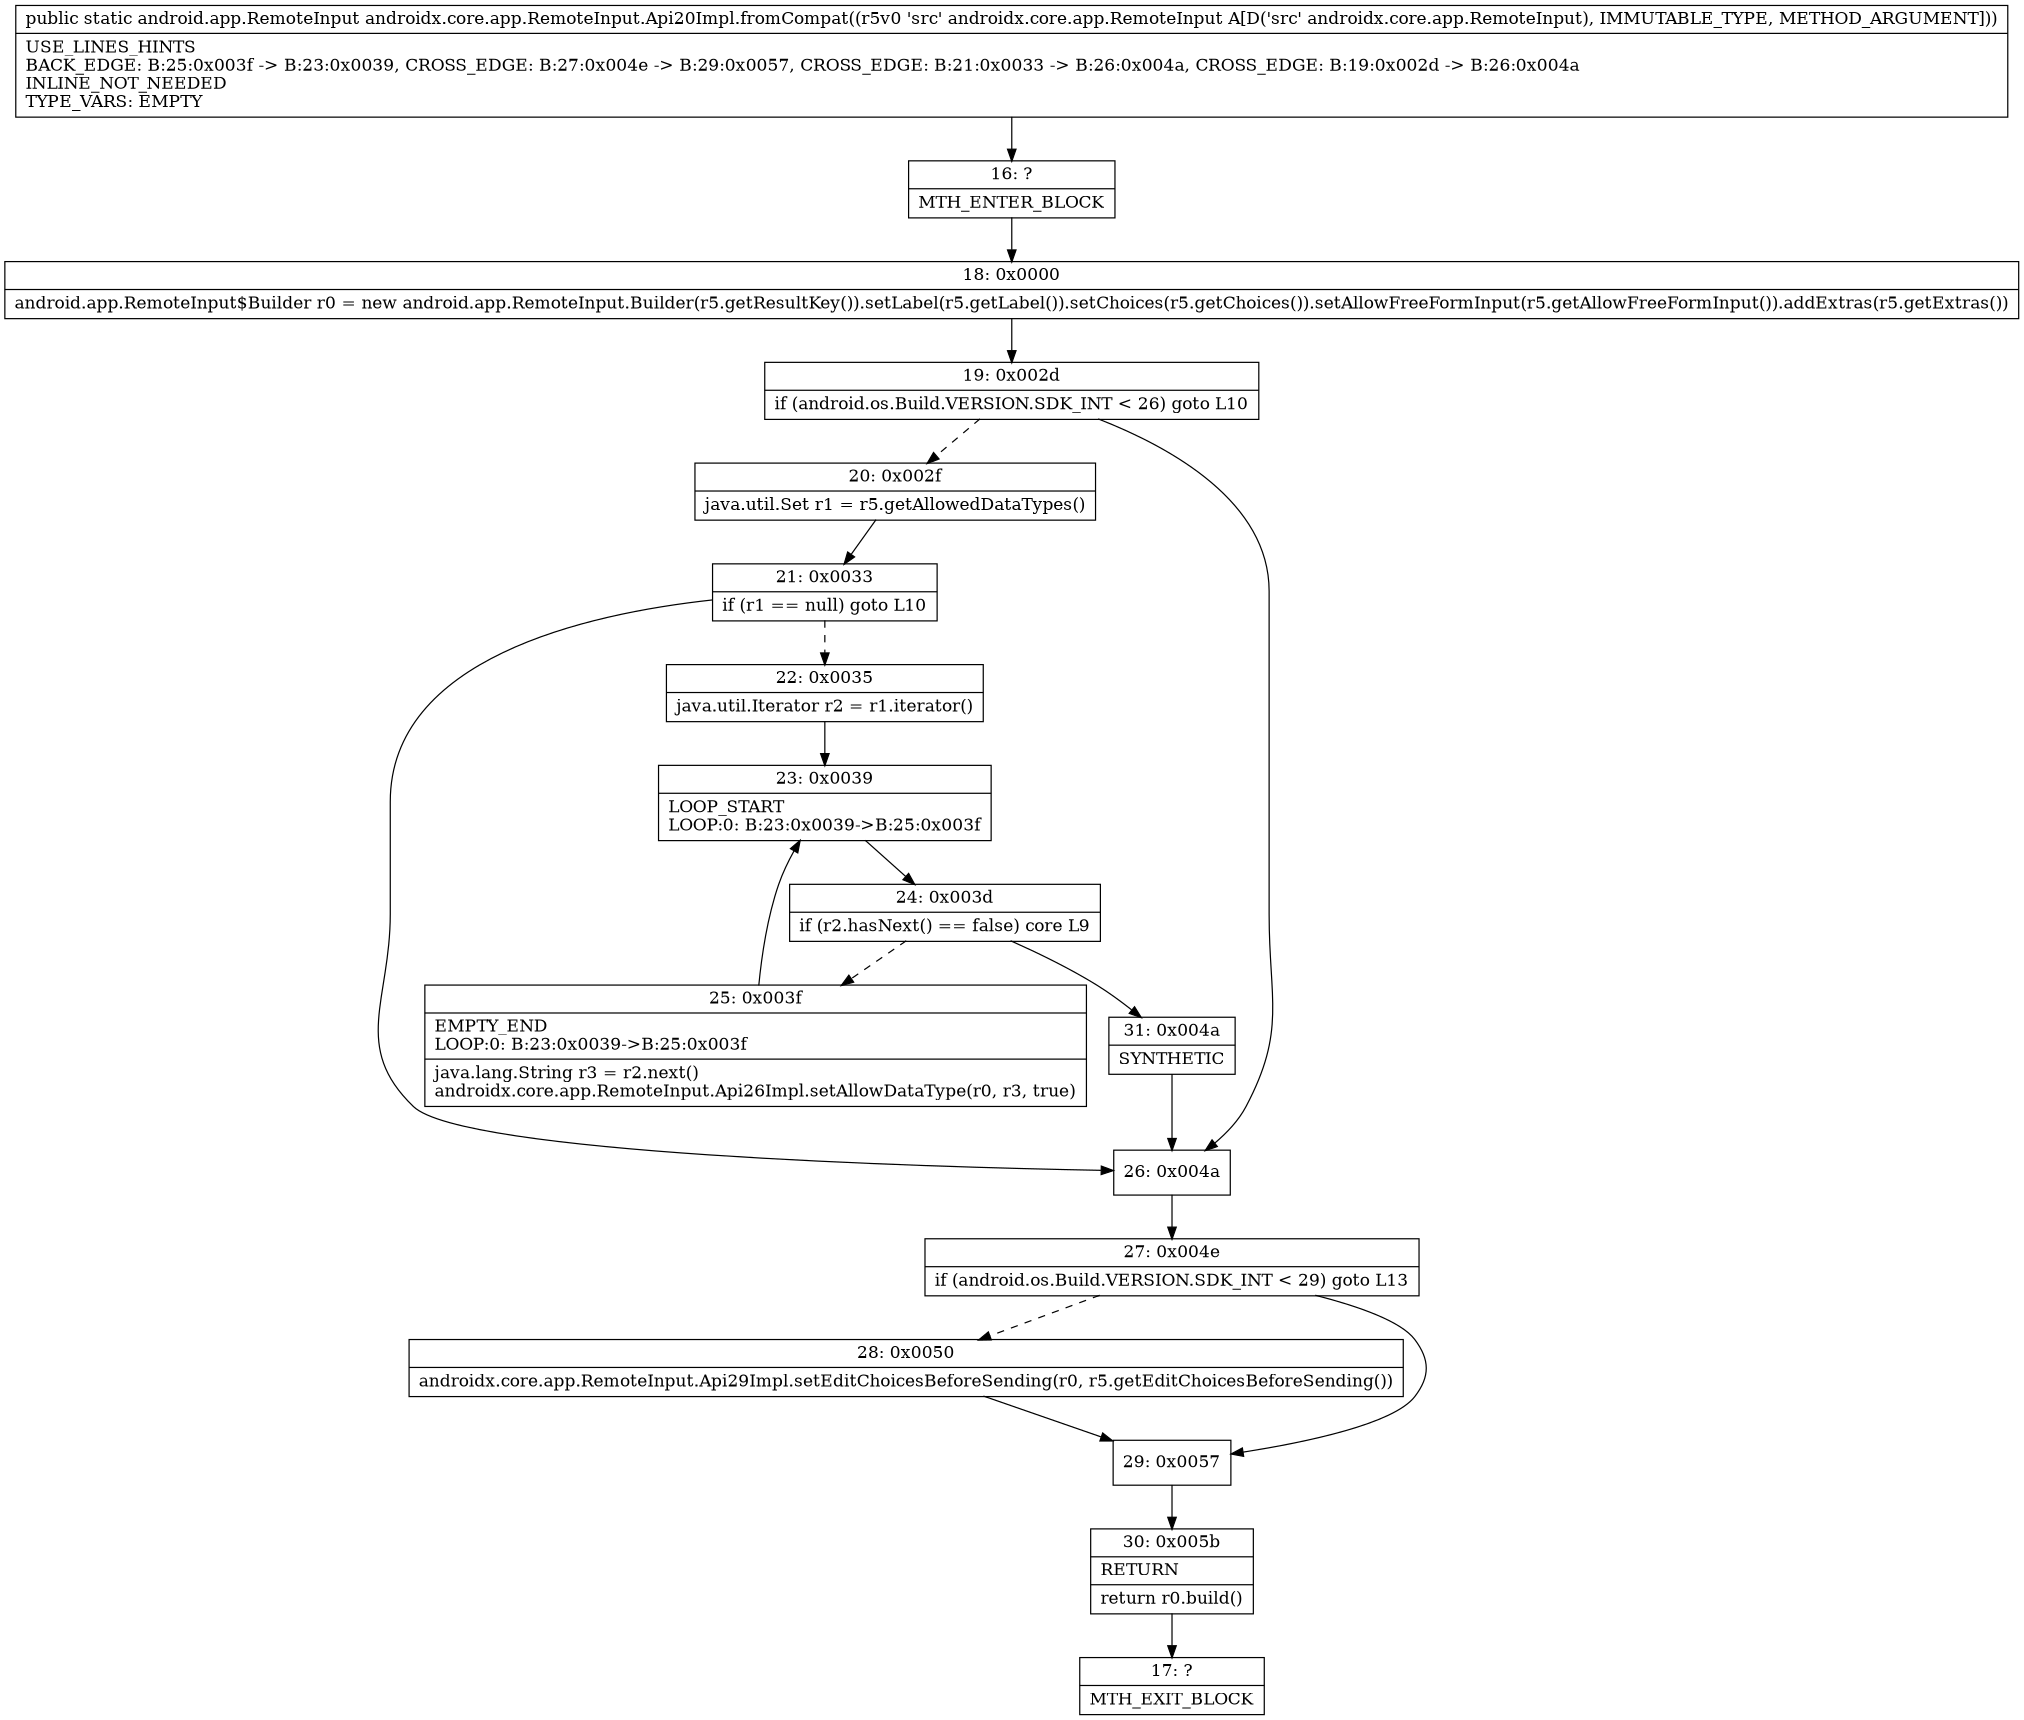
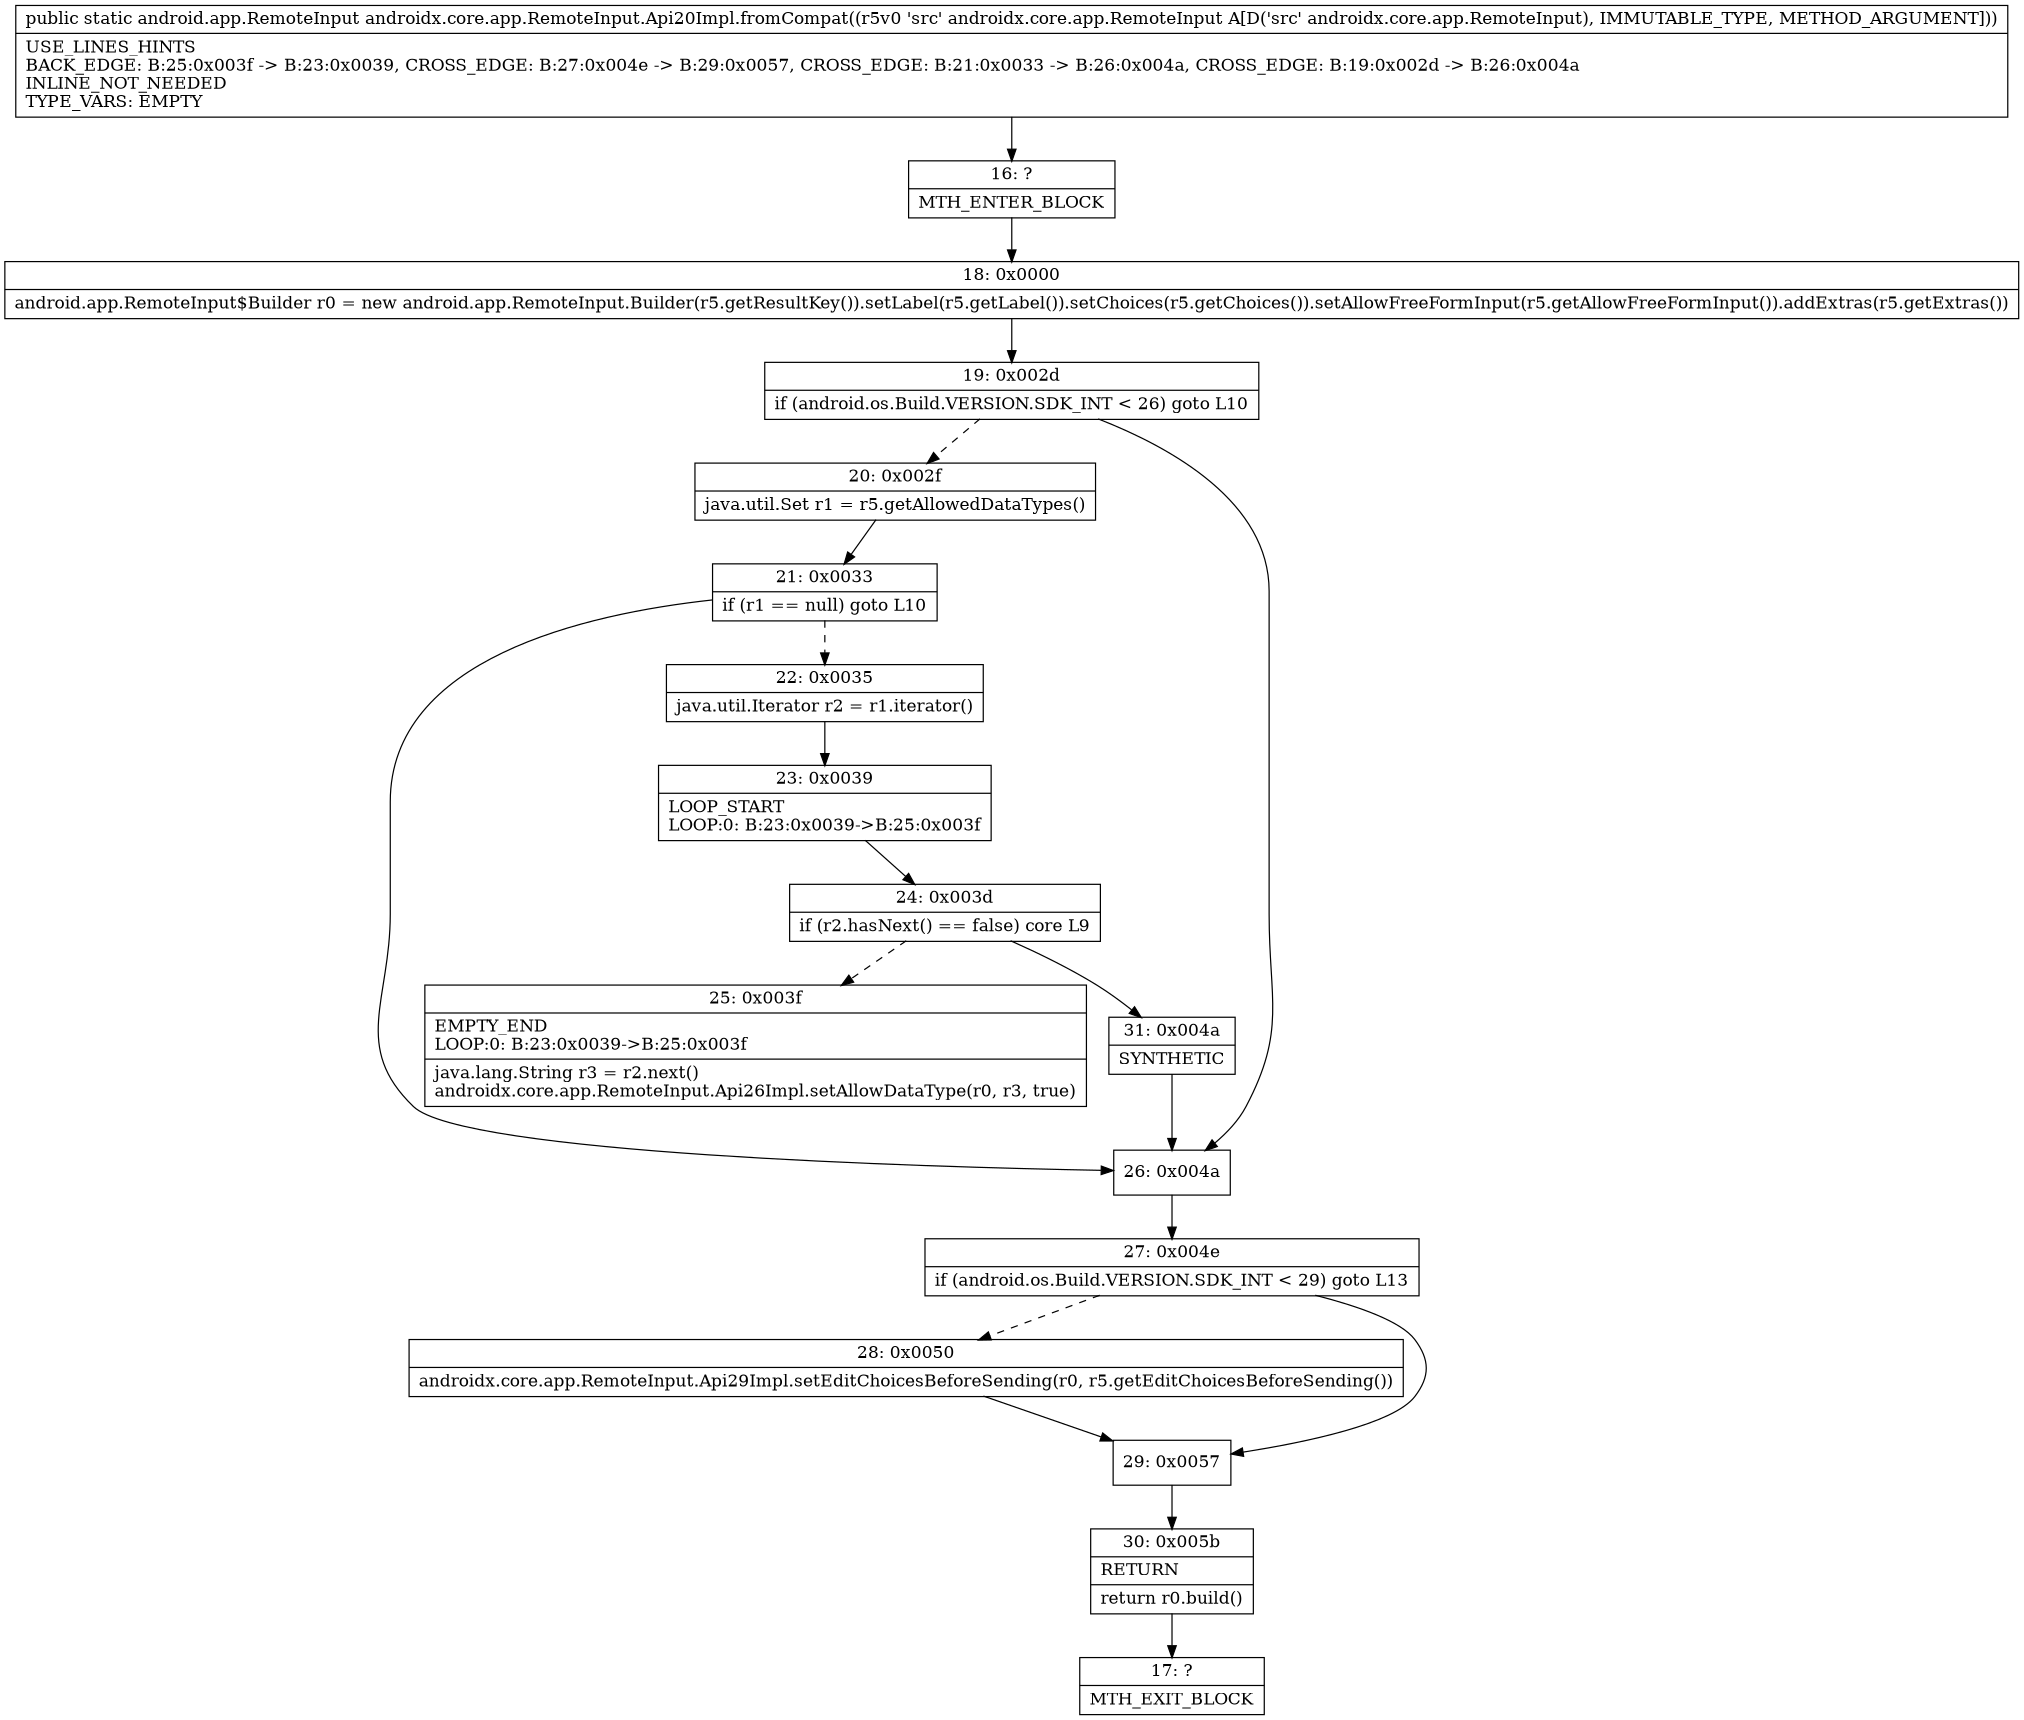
edge "25: 0x003f" -> "23: 0x0039": removed
